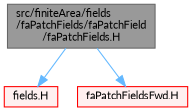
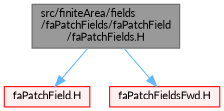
node "fields.H": label "fields.H" -> "faPatchField.H"
